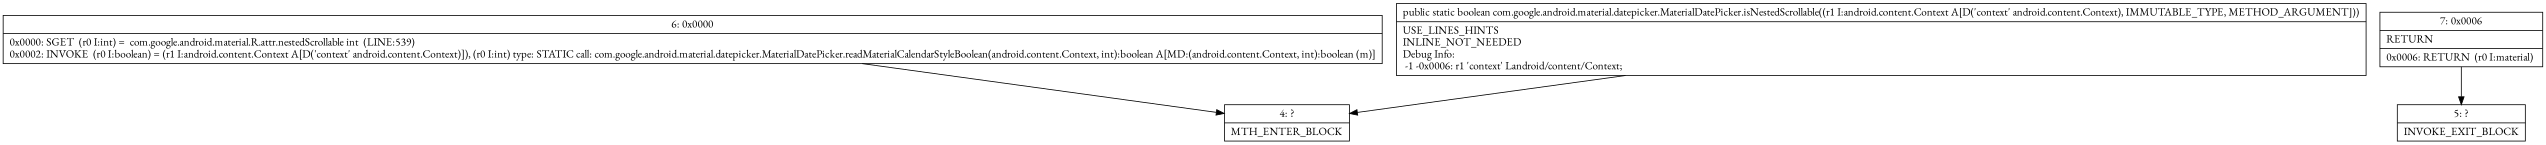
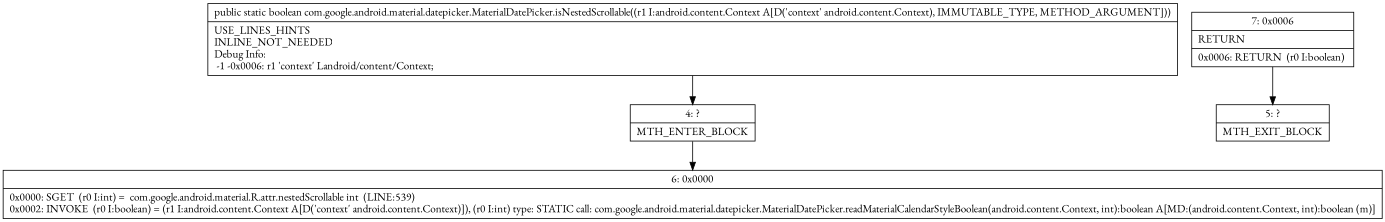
node "7: 0x0006": text "0x0006: RETURN  (r0 I:material)" -> "0x0006: RETURN  (r0 I:boolean)"
edge "6: 0x0000" -> "4: ?": reversed
node "5: ?": text "INVOKE_EXIT_BLOCK" -> "MTH_EXIT_BLOCK"
